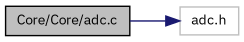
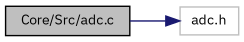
node "Core/Core/adc.c": label "Core/Core/adc.c" -> "Core/Src/adc.c"
